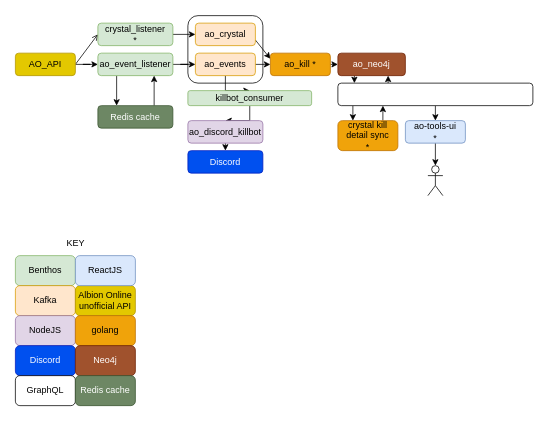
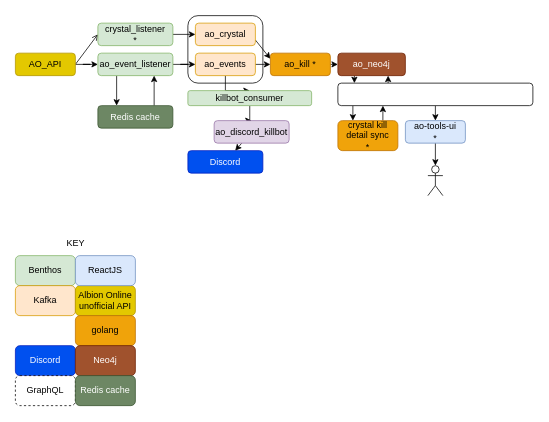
node "ao_discord_killbot": moved (225, 132) -> (252, 132)
node "NodeJS": removed
node "GraphQL": style solid -> dashed
